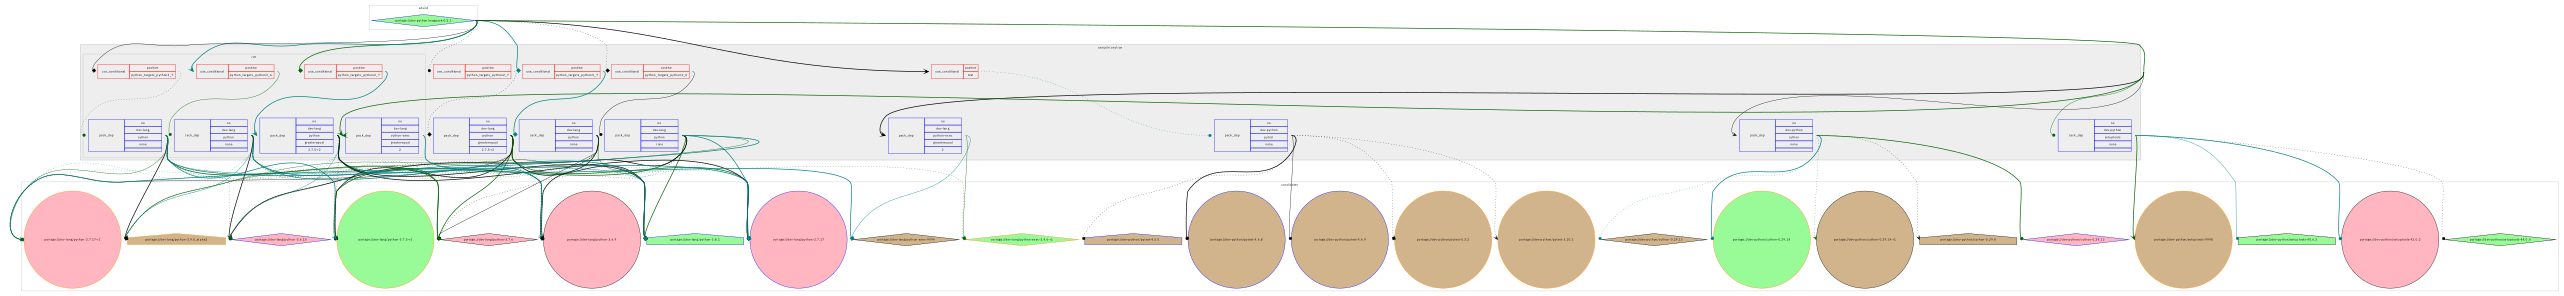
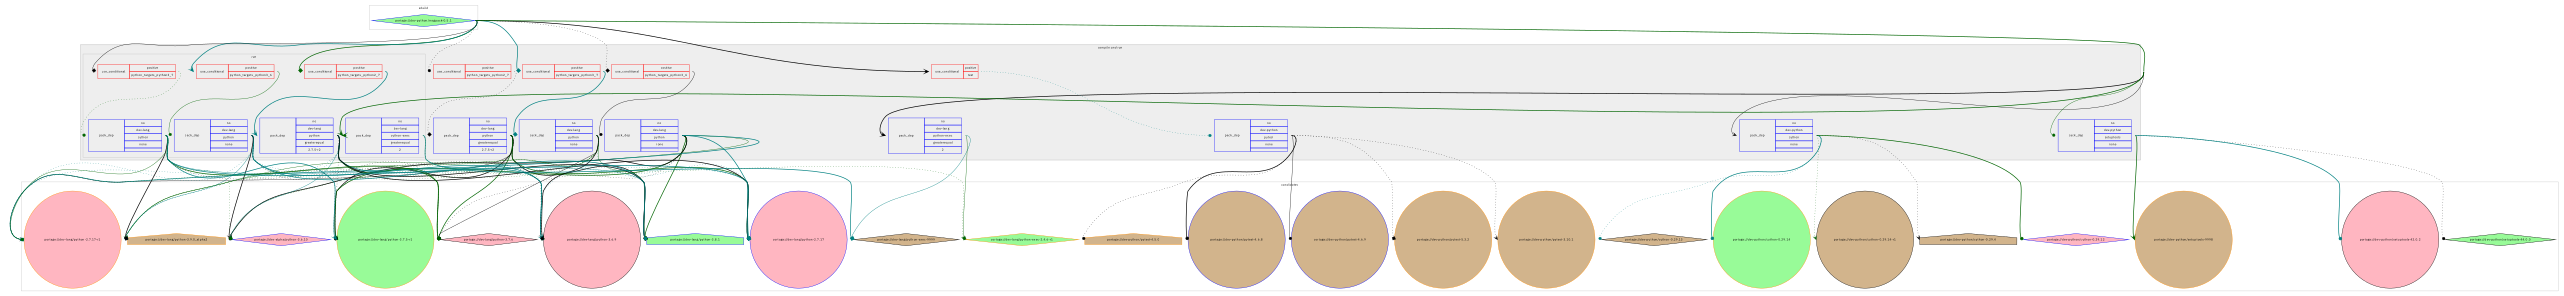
node "portage://dev-lang/python-3.6.10": label "portage://dev-lang/python-3.6.10" -> "portage://dev-alpha/python-3.6.10"
node "portage://dev-python/pytest-4.5.0": color blue -> darkorange
node "portage://dev-python/setuptools-40.6.3": removed
